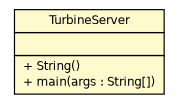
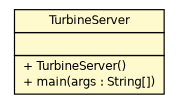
node "TurbineServer": text "+ String()" -> "+ TurbineServer()"
